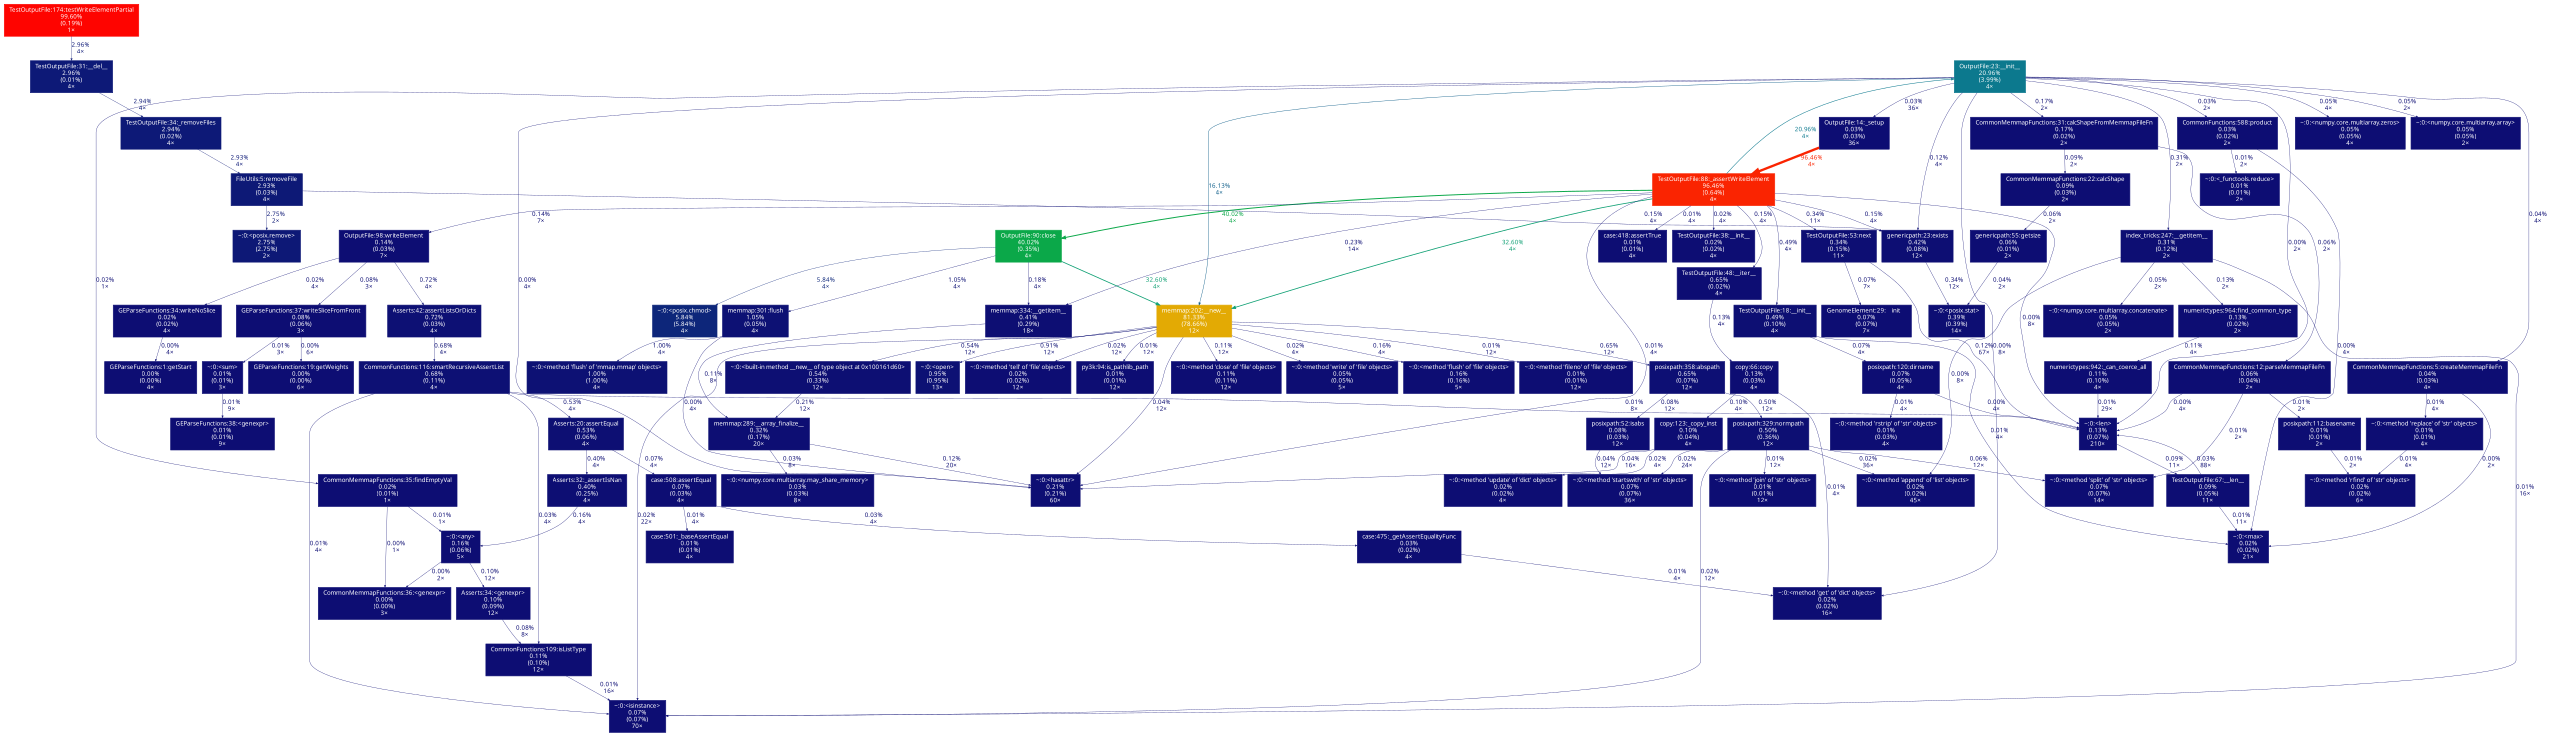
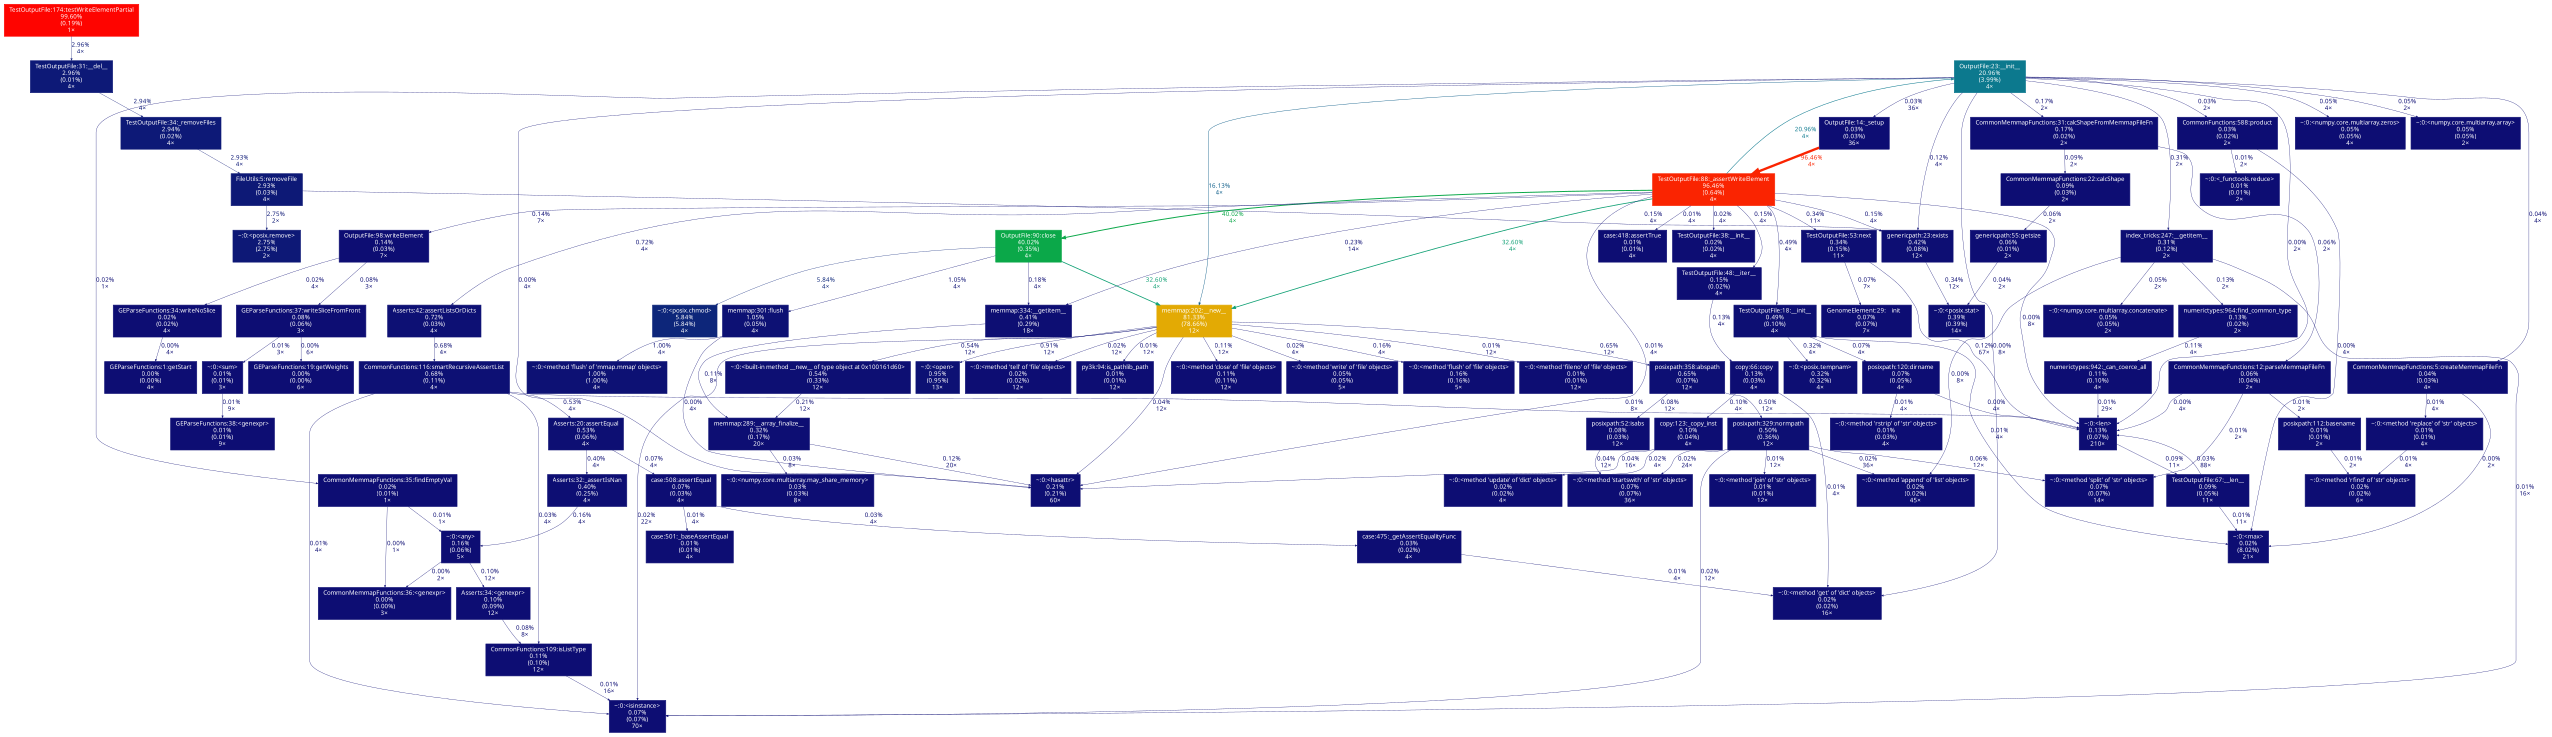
edge "OutputFile:98:writeElement 0.14% (0.03%) 7×" -> "Asserts:42:assertListsOrDicts 0.72% (0.03%) 4×": now "TestOutputFile:88:_assertWriteElement 96.46% (0.64%) 4×" -> "Asserts:42:assertListsOrDicts 0.72% (0.03%) 4×"
node "TestOutputFile:48:__iter__ 0.65% (0.02%) 4×": label "TestOutputFile:48:__iter__ 0.65% (0.02%) 4×" -> "TestOutputFile:48:__iter__ 0.15% (0.02%) 4×"
node "~:0:<posix.tempnam> 0.32% (0.32%) 4×": added
node "~:0:<max> 0.02% (0.02%) 21×": label "~:0:<max> 0.02% (0.02%) 21×" -> "~:0:<max> 0.02% (8.02%) 21×"
